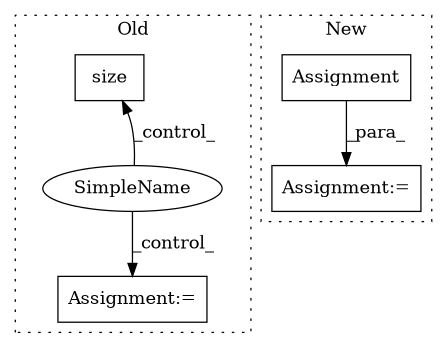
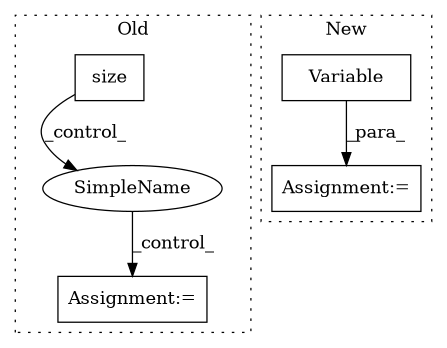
node "Assignment": label "Assignment" -> "Variable"
edge "SimpleName" -> "size": reversed
